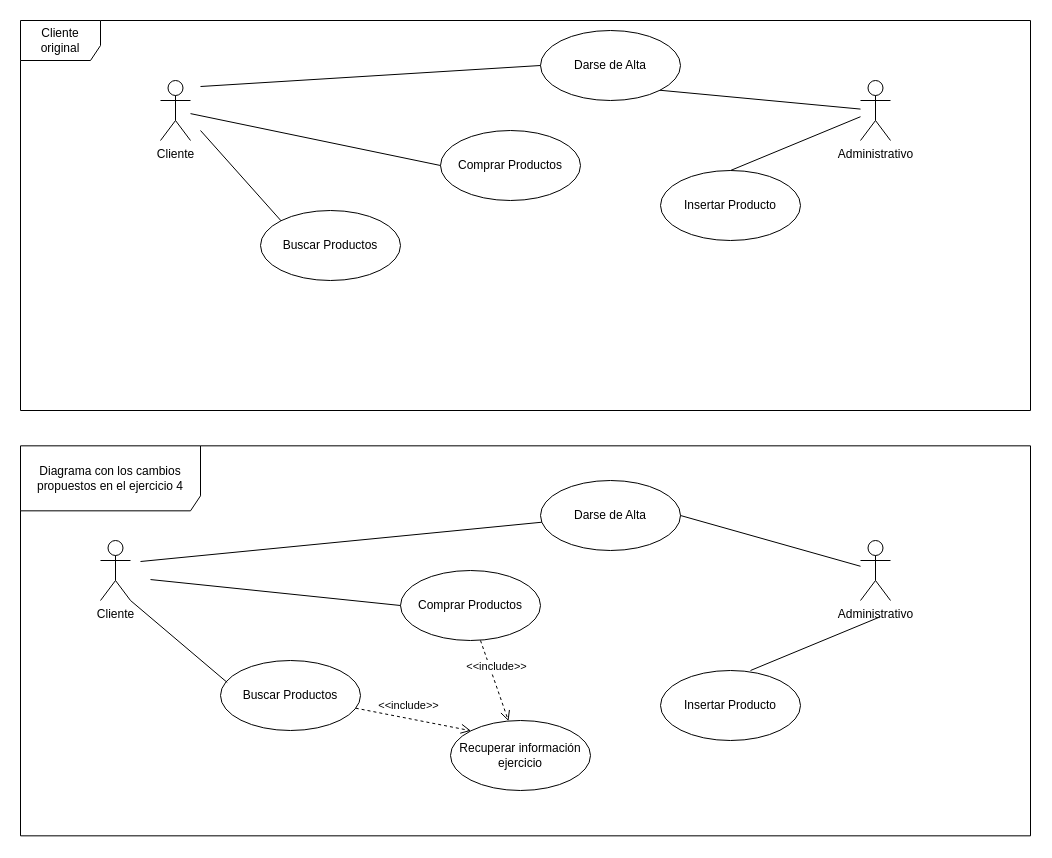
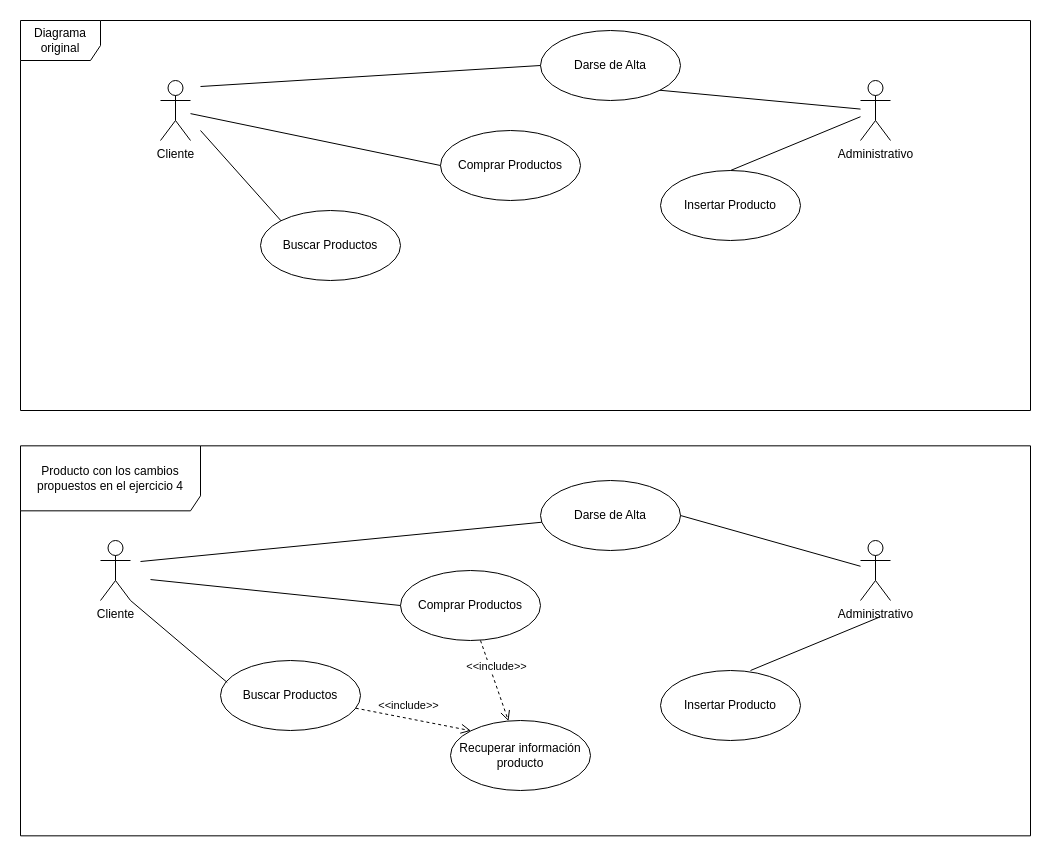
node "Cliente original": label "Cliente original" -> "Diagrama original"
node "Diagrama con los cambios propuestos en el ejercicio 4": label "Diagrama con los cambios propuestos en el ejercicio 4" -> "Producto con los cambios propuestos en el ejercicio 4"
node "Recuperar información ejercicio": label "Recuperar información ejercicio" -> "Recuperar información producto"
